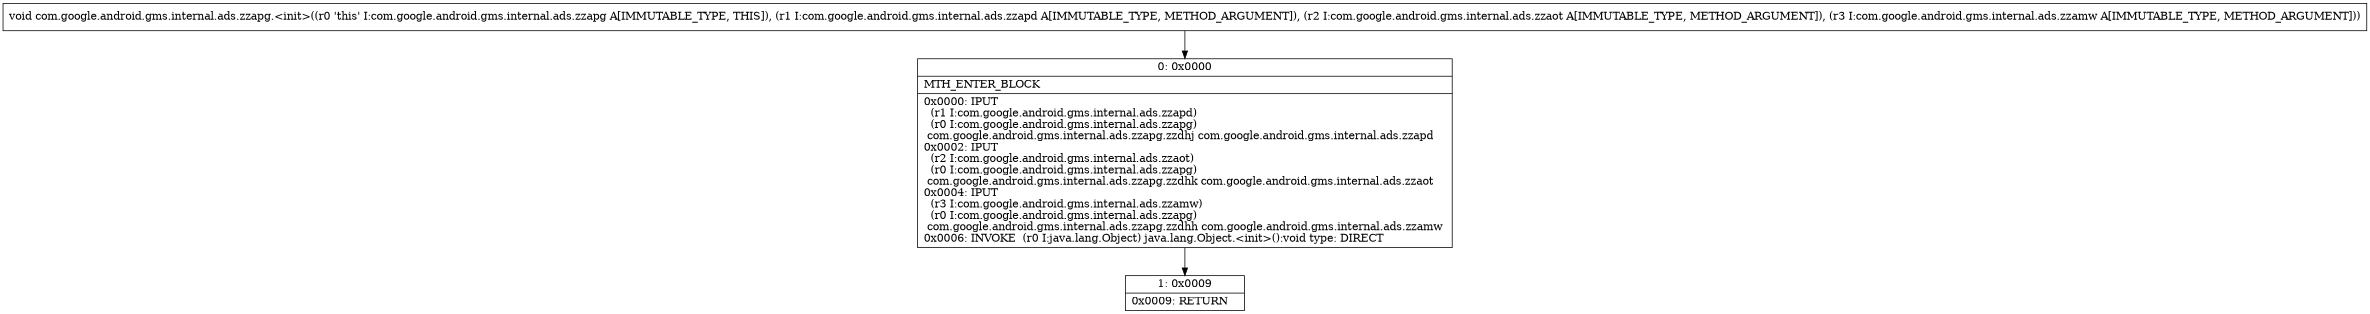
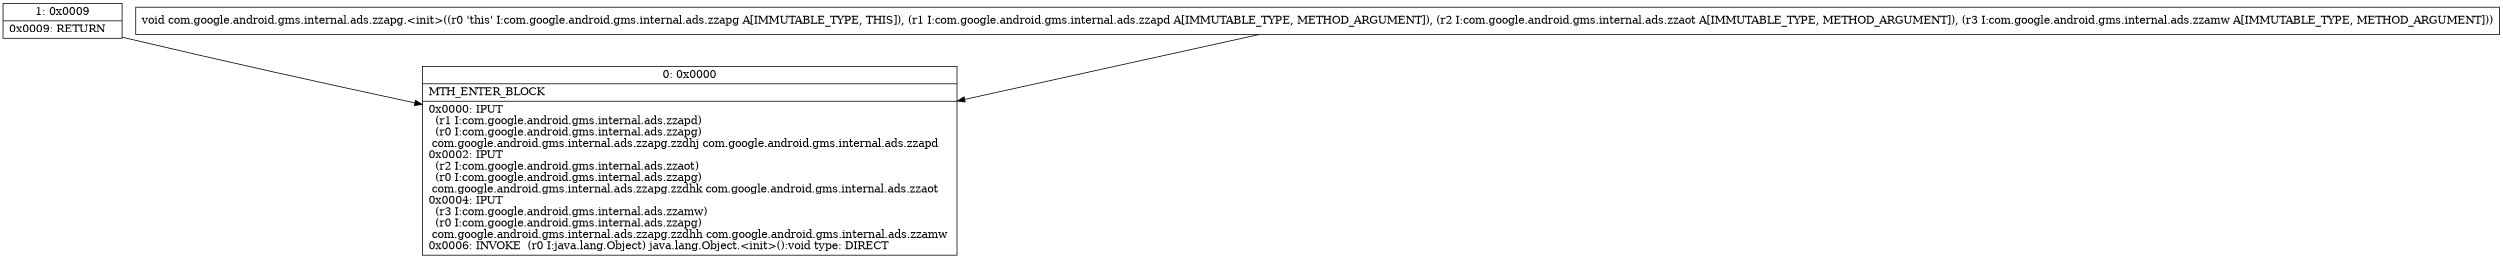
edge "0: 0x0000" -> "1: 0x0009": reversed
